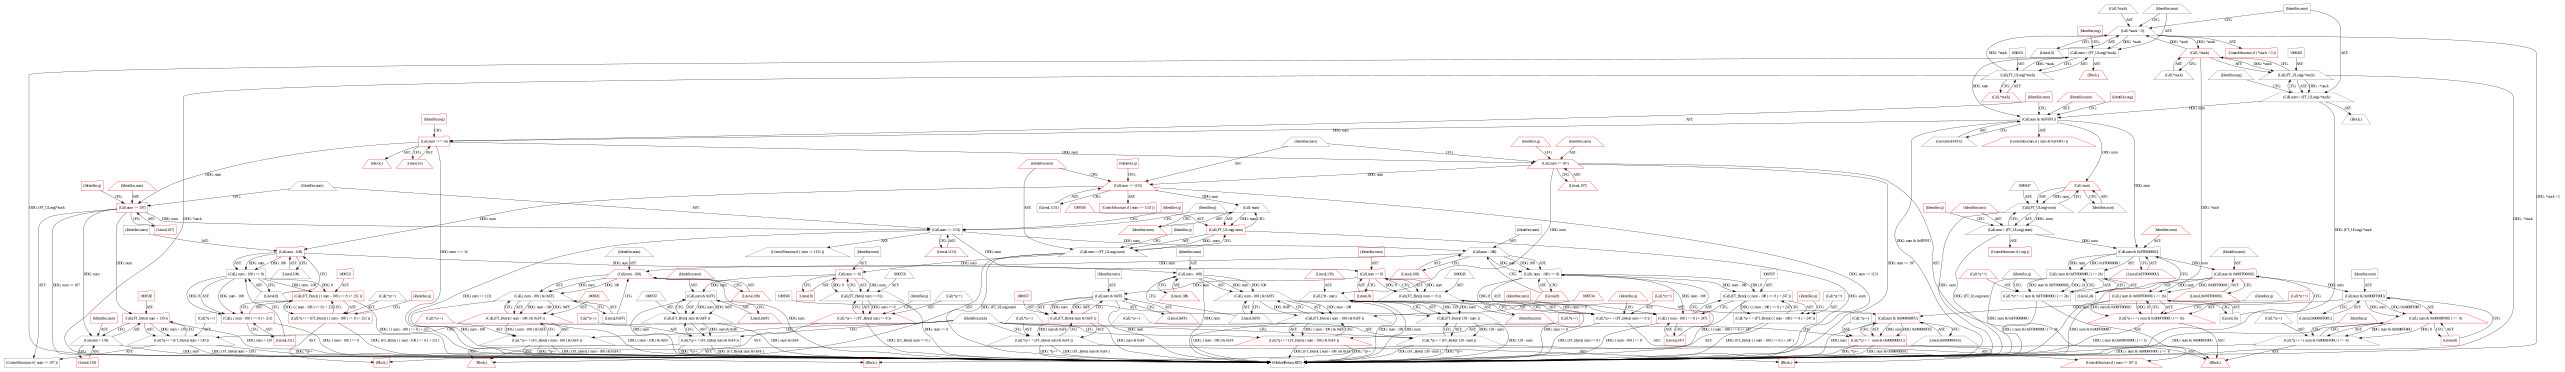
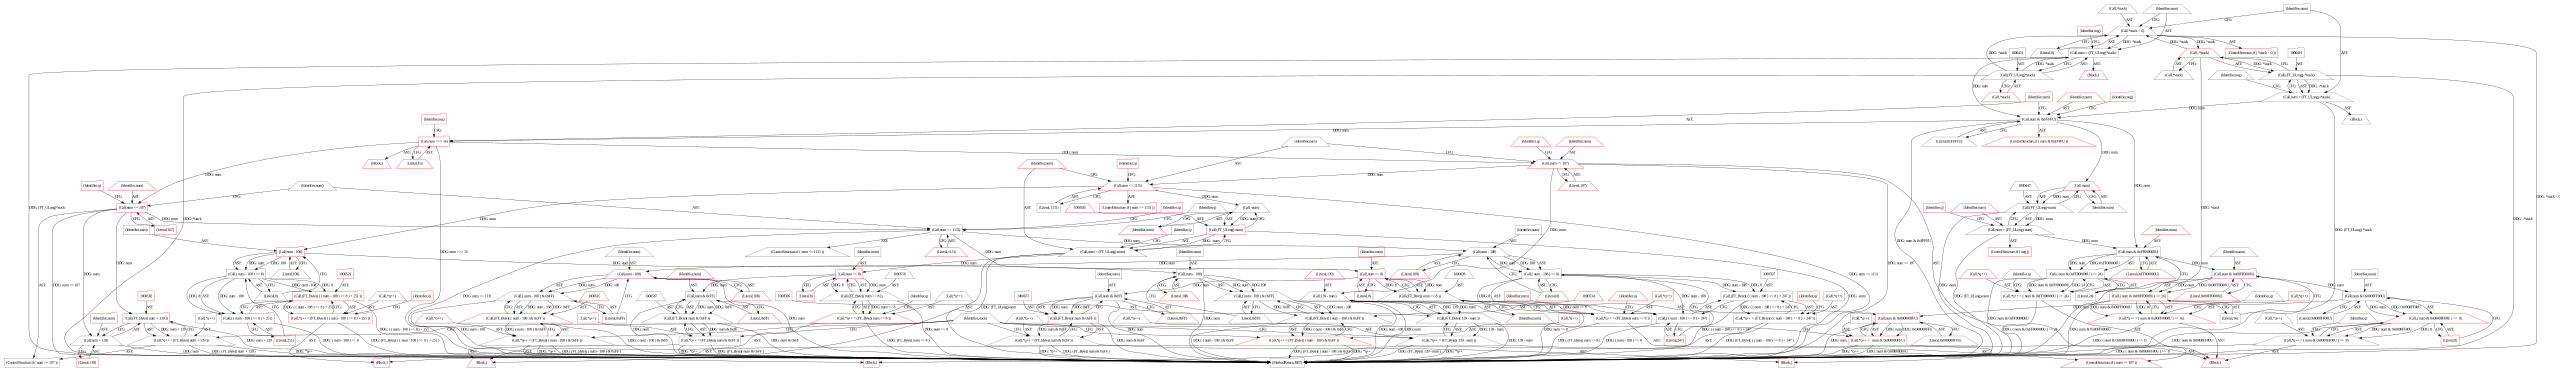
node "(Call,( ( num - 108 ) >> 8 ) + 247)": color red -> gray40
